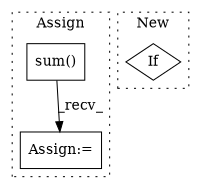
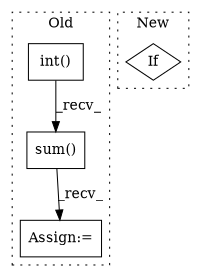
cluster "Assign": label "Assign" -> "Old"
node "int()": added
